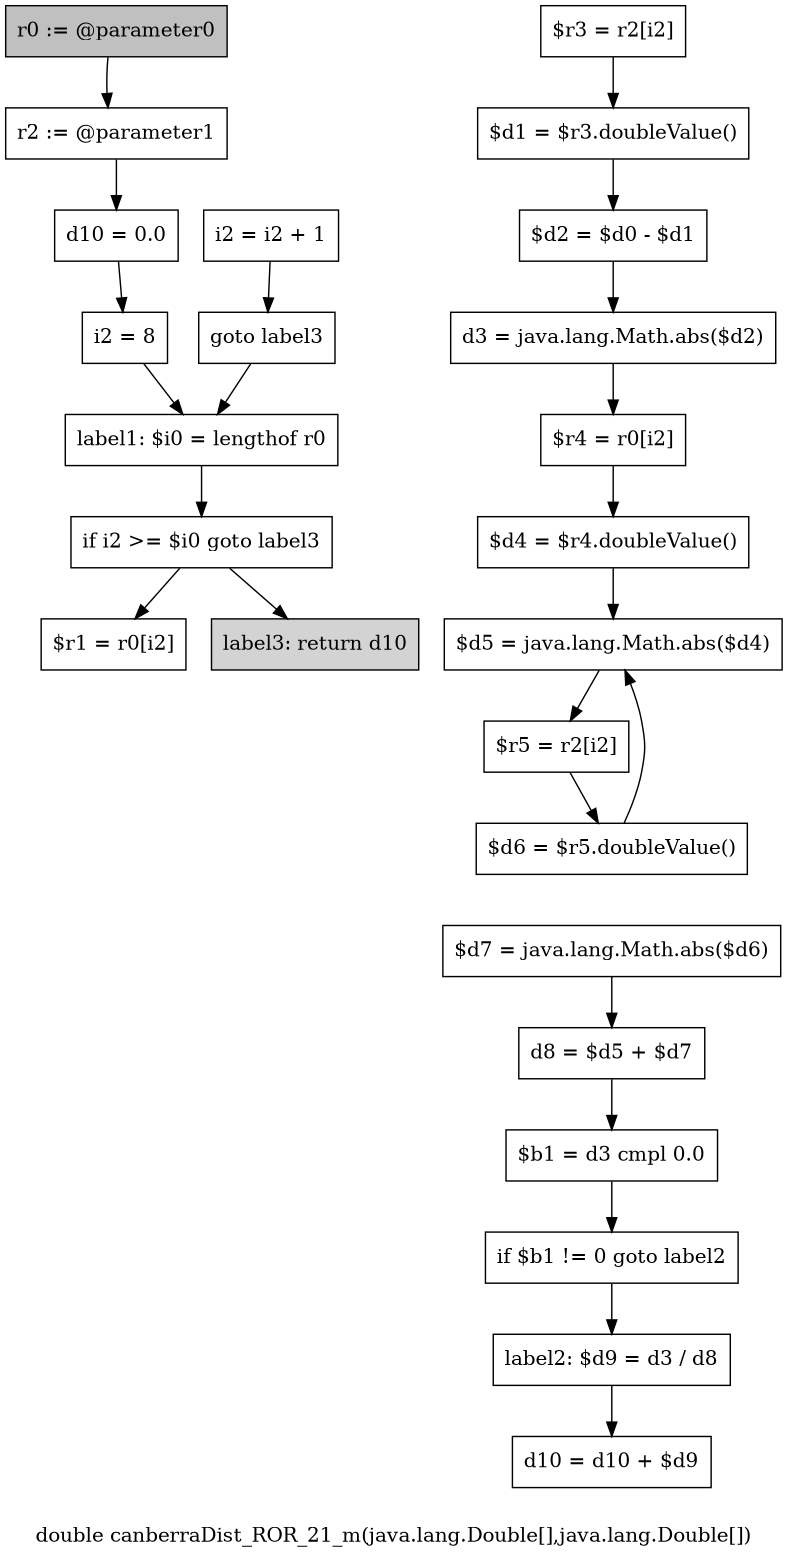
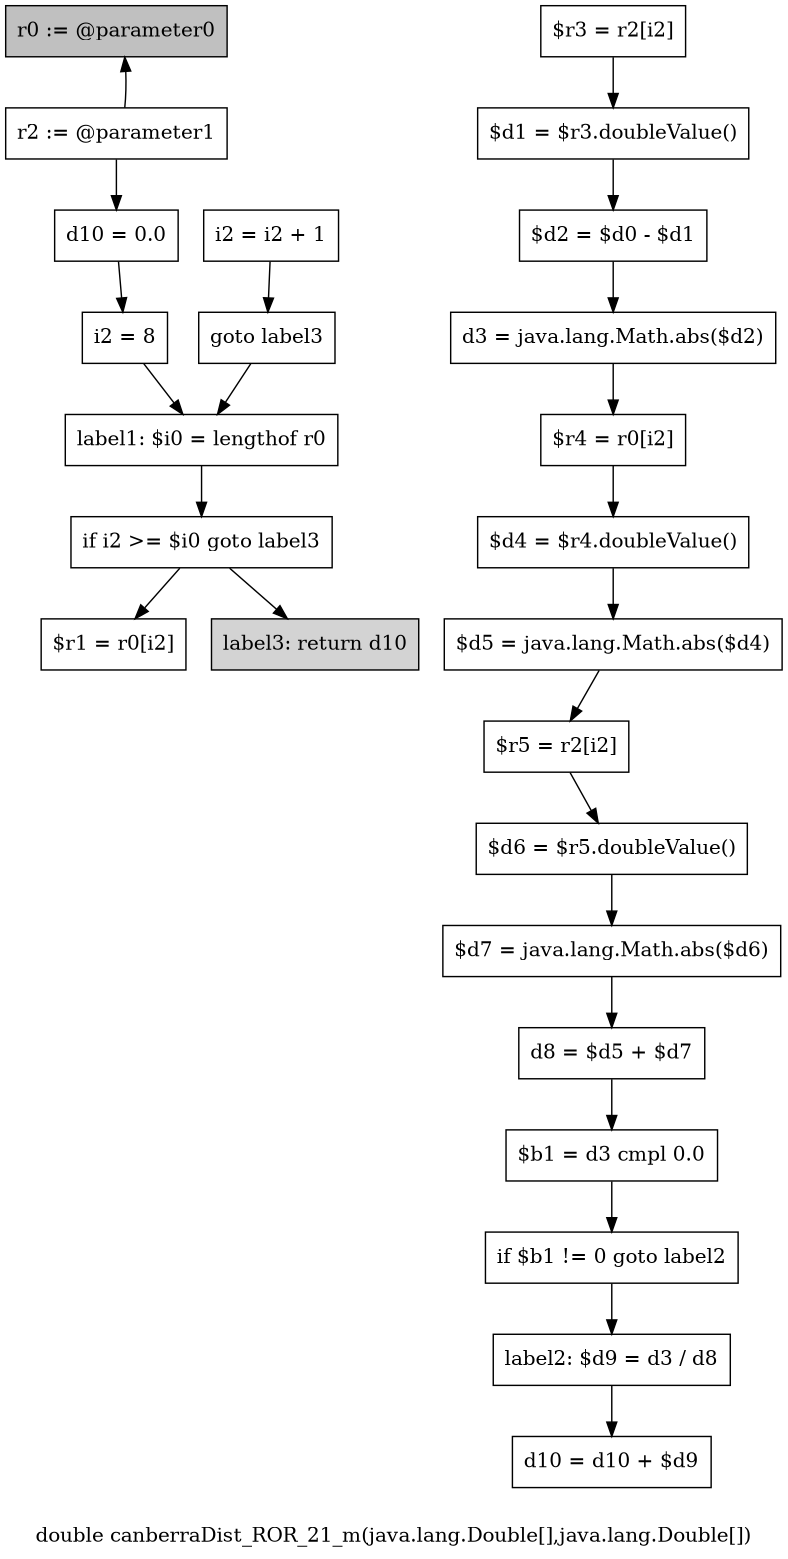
edge "r0 := @parameter0" -> "r2 := @parameter1": reversed
edge "$d6 = $r5.doubleValue()" -> "$d5 = java.lang.Math.abs($d4)": now "$d6 = $r5.doubleValue()" -> "$d7 = java.lang.Math.abs($d6)"
